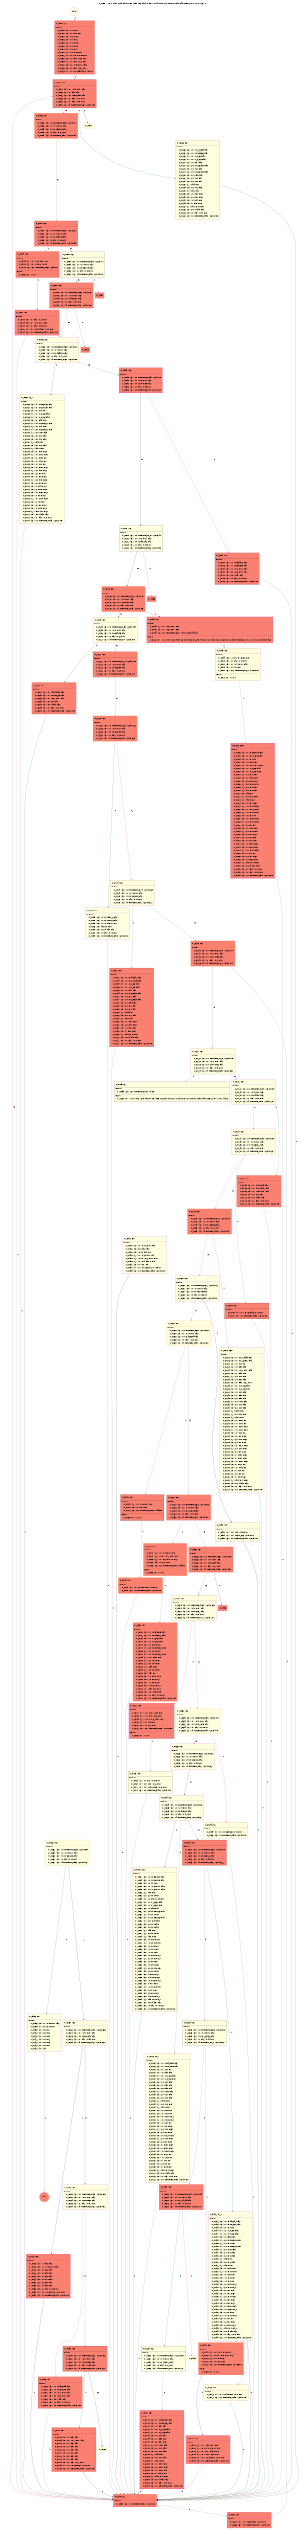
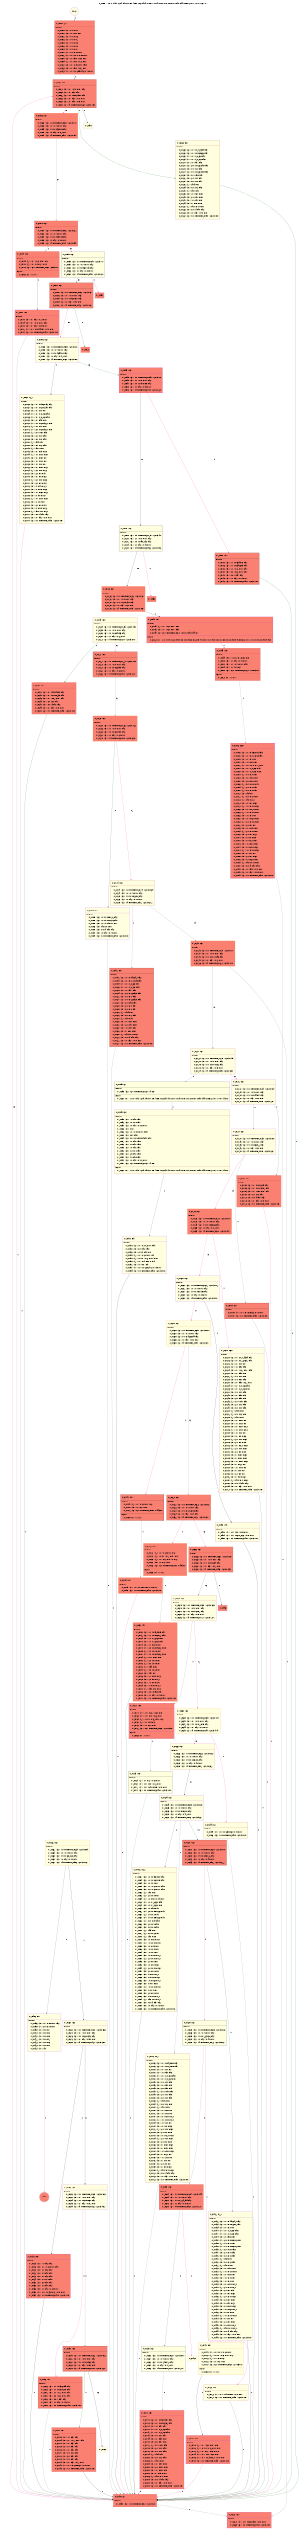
edge "0x401415 [25]" -> "0x40142e [25]": removed, label "27"
node "0x401bee [23]": fillcolor lightyellow -> salmon
node "0x4018e8 [52]": added
node "0x40179b [23]": fillcolor salmon -> lightyellow
